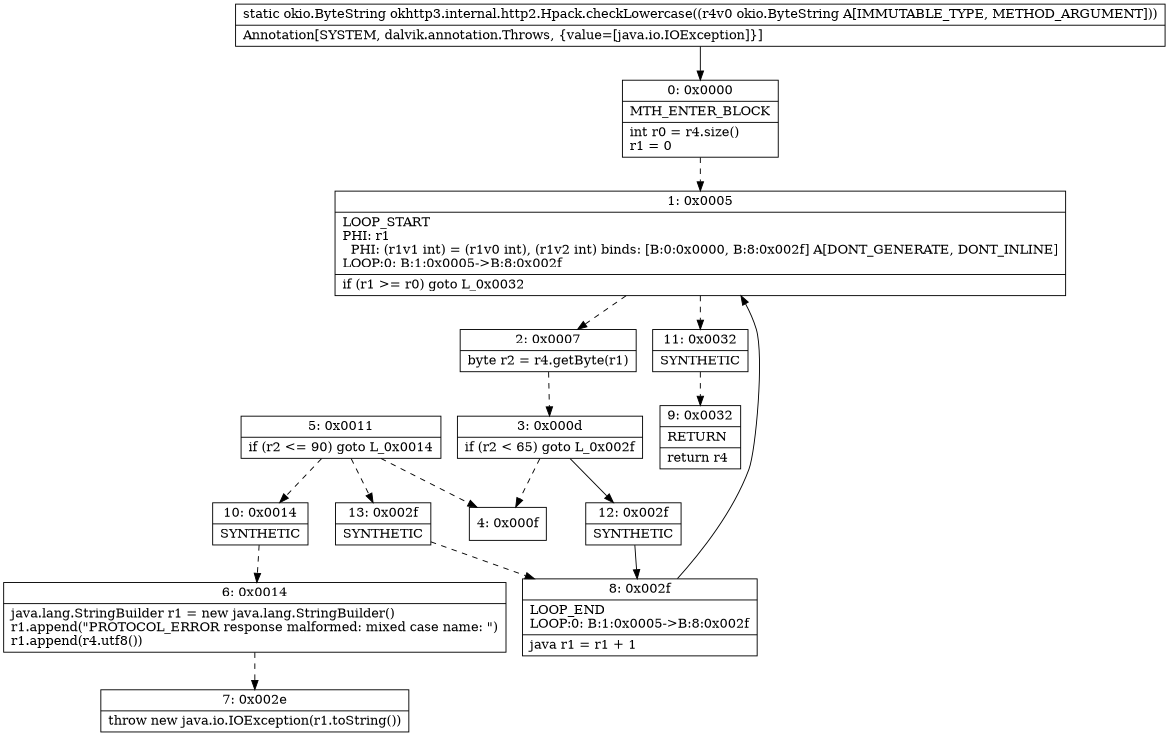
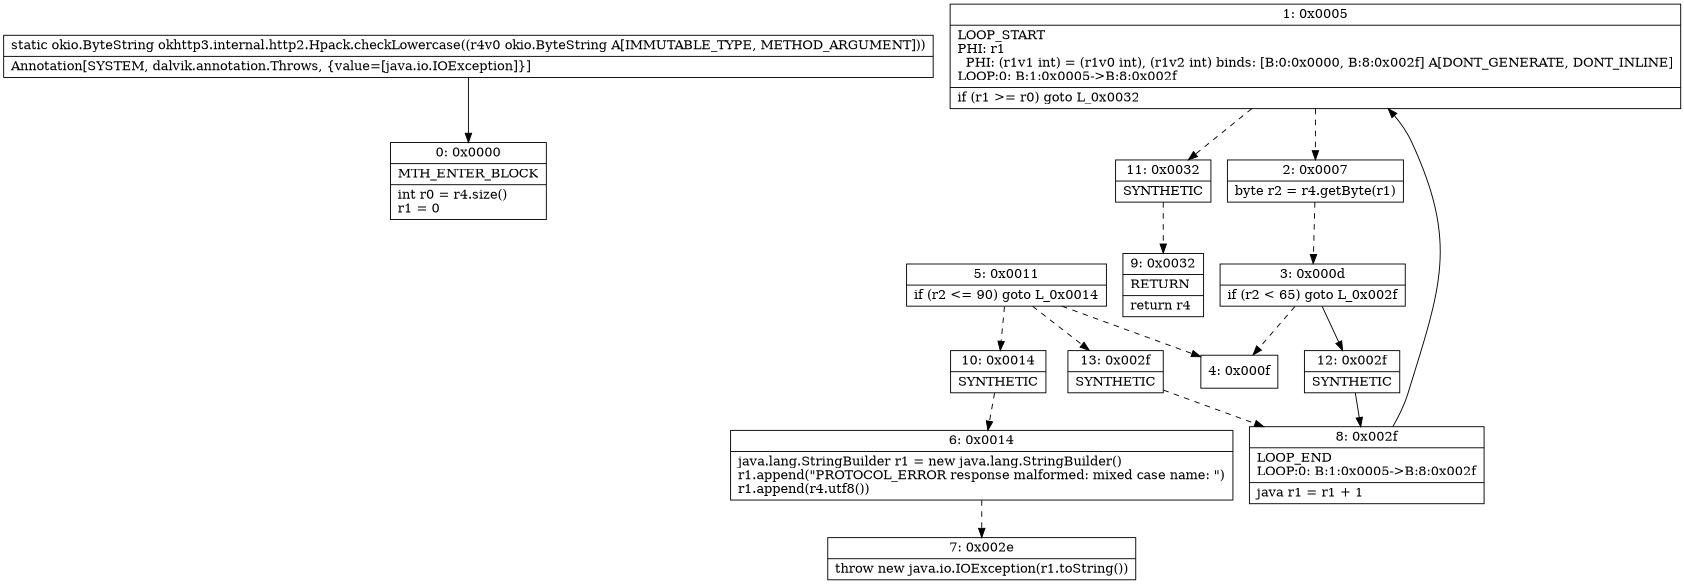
edge "0: 0x0000" -> "1: 0x0005": removed
